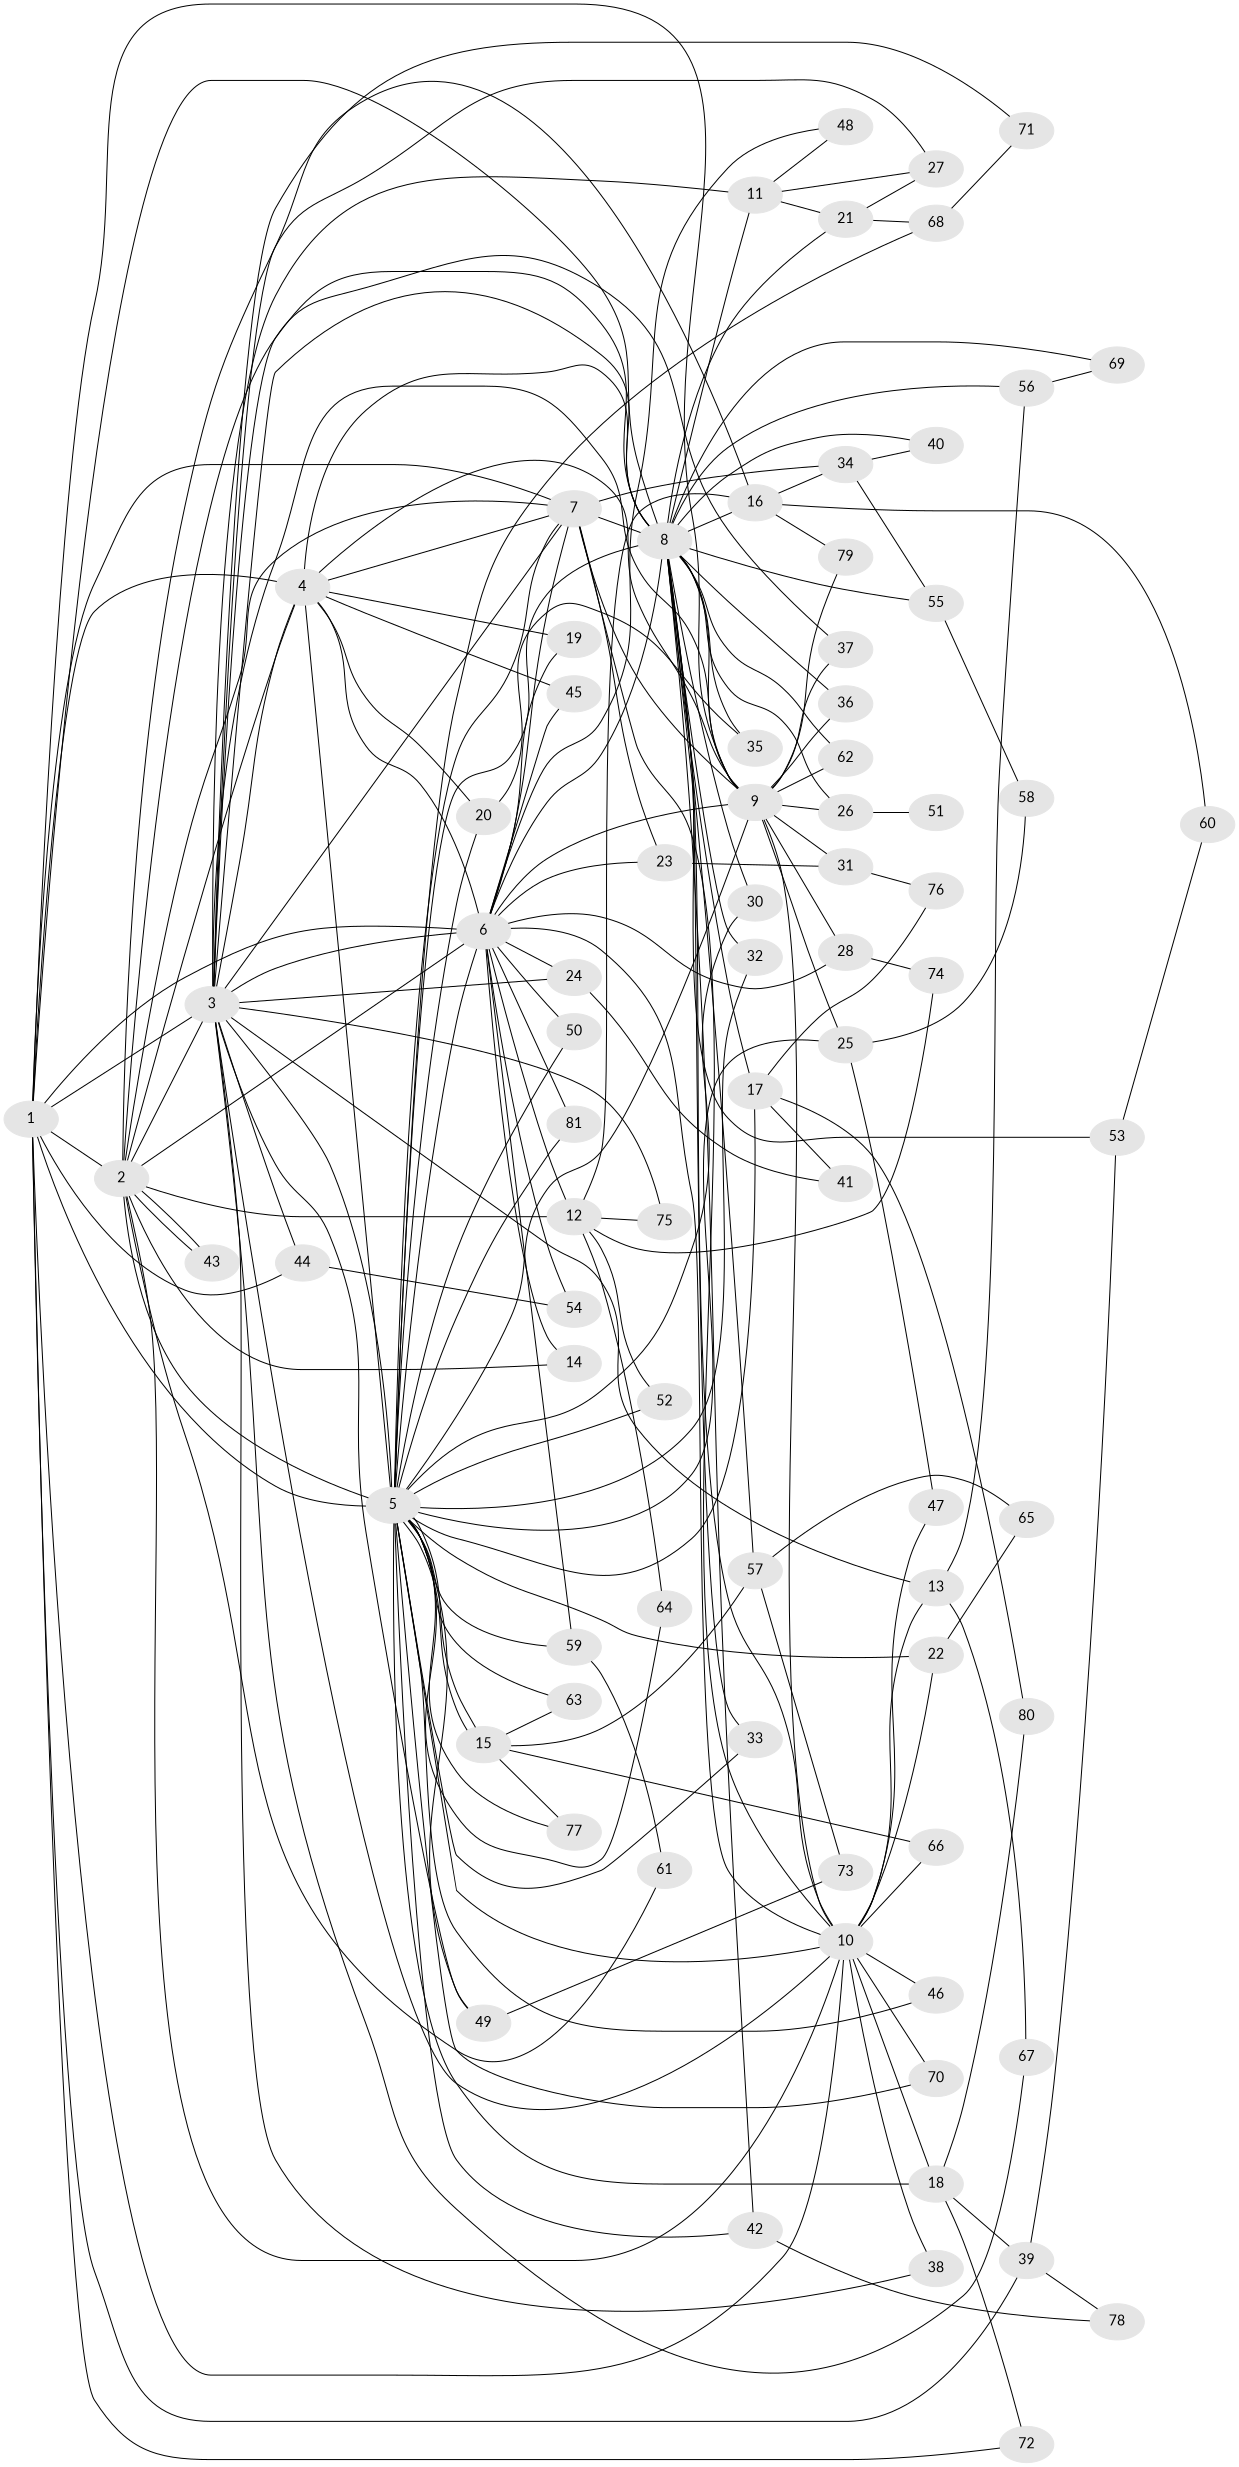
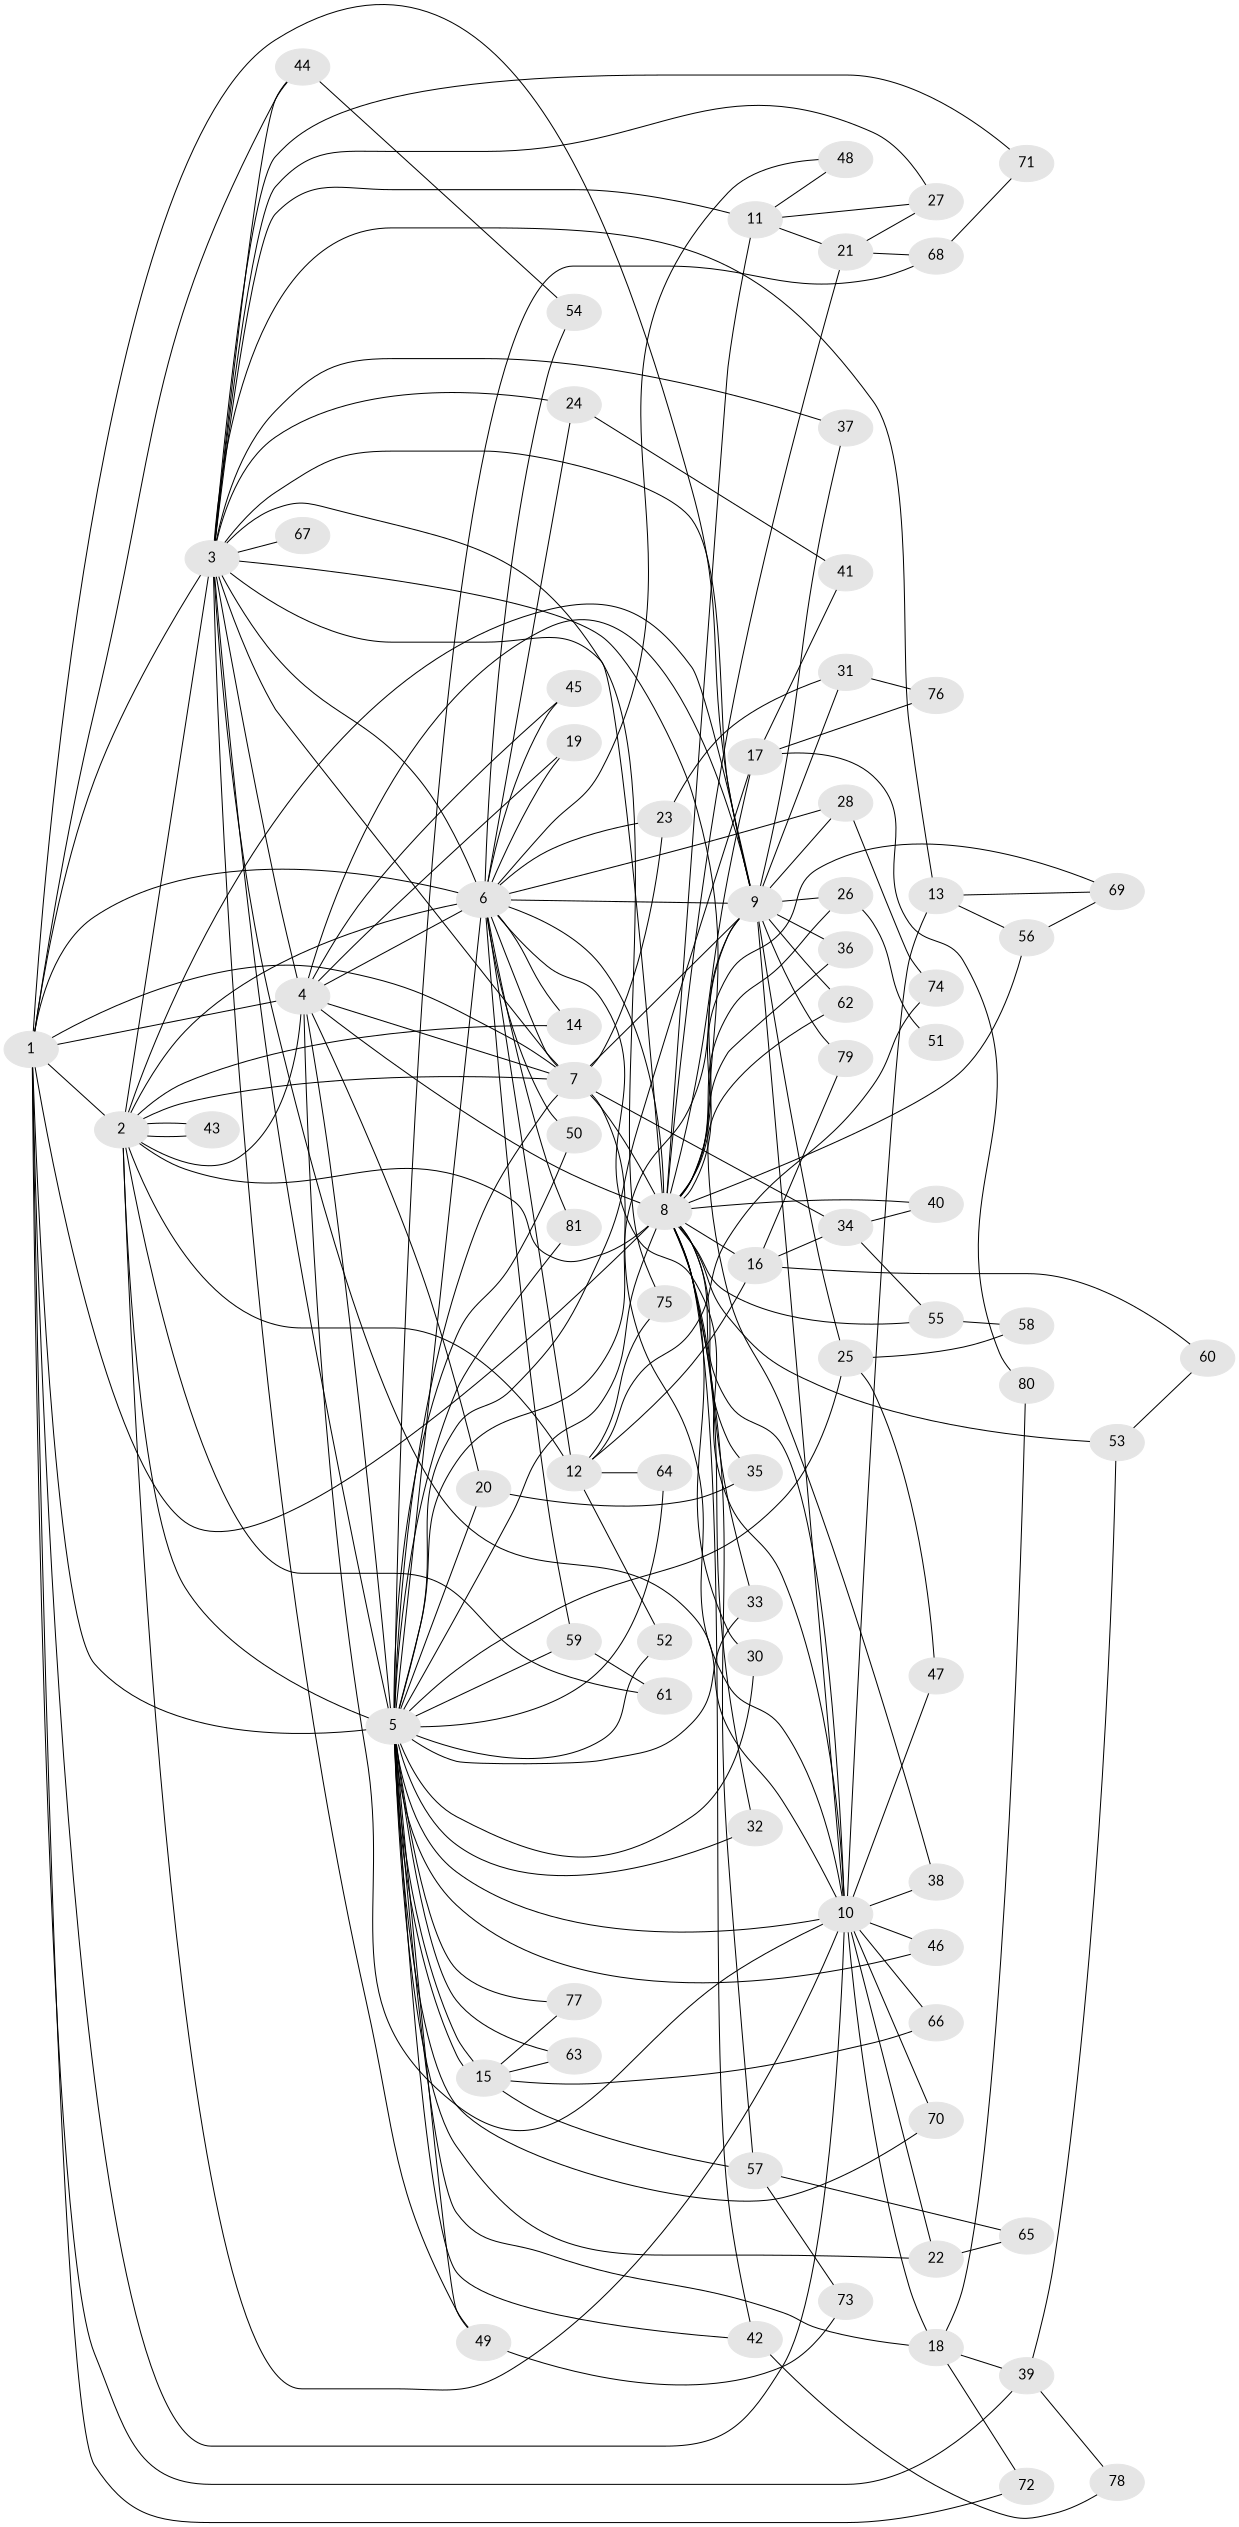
edge "16" -- "2": now "9" -- "2"
edge "4" -- "10": added
edge "13" -- "67": now "13" -- "69"
